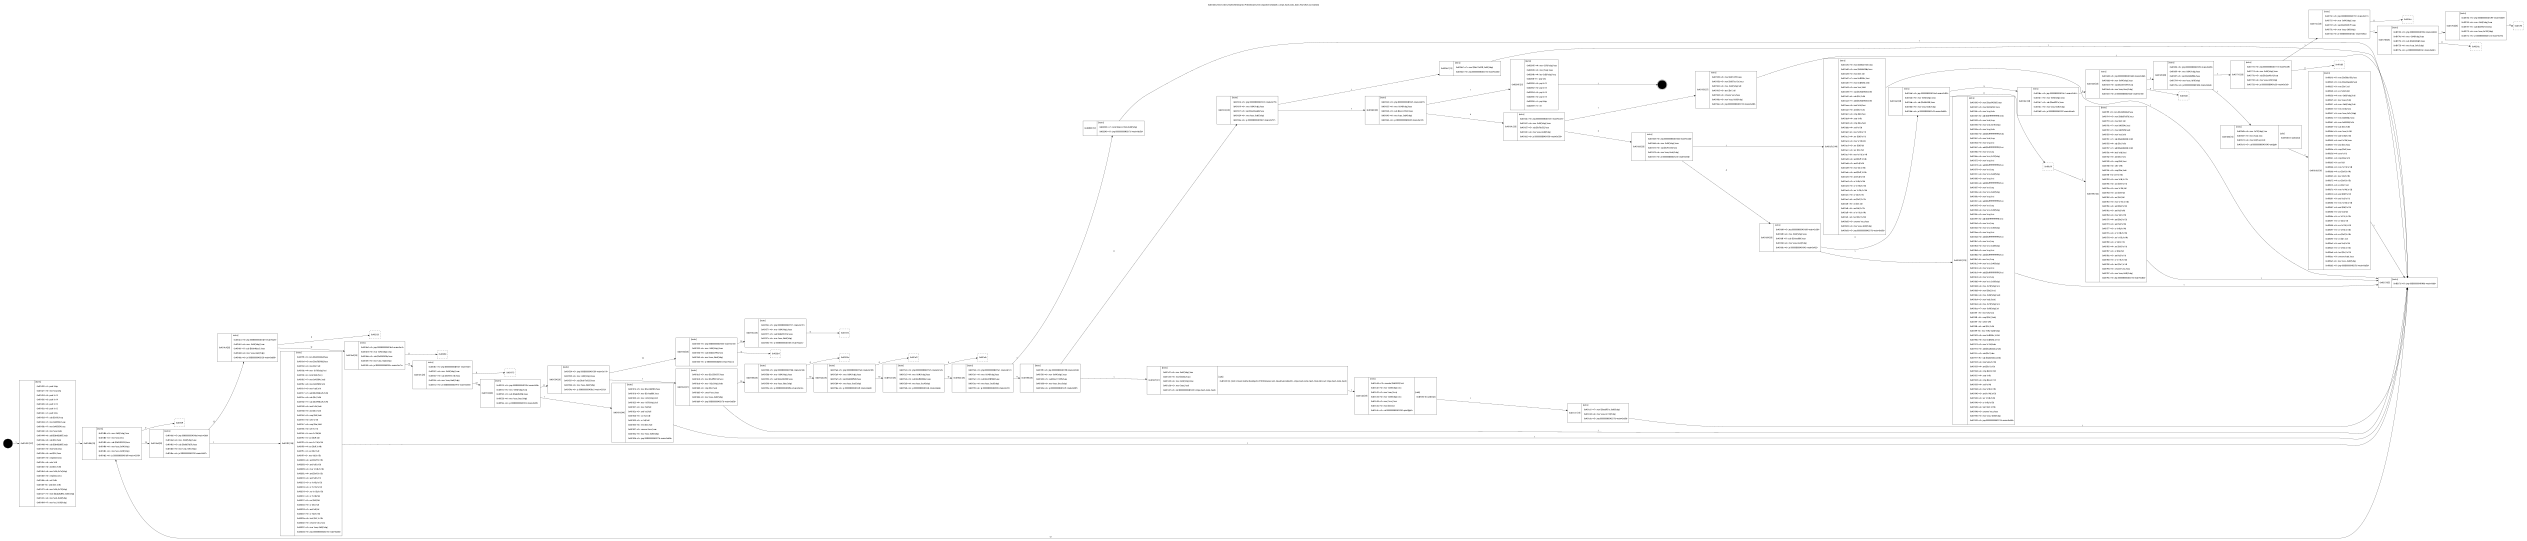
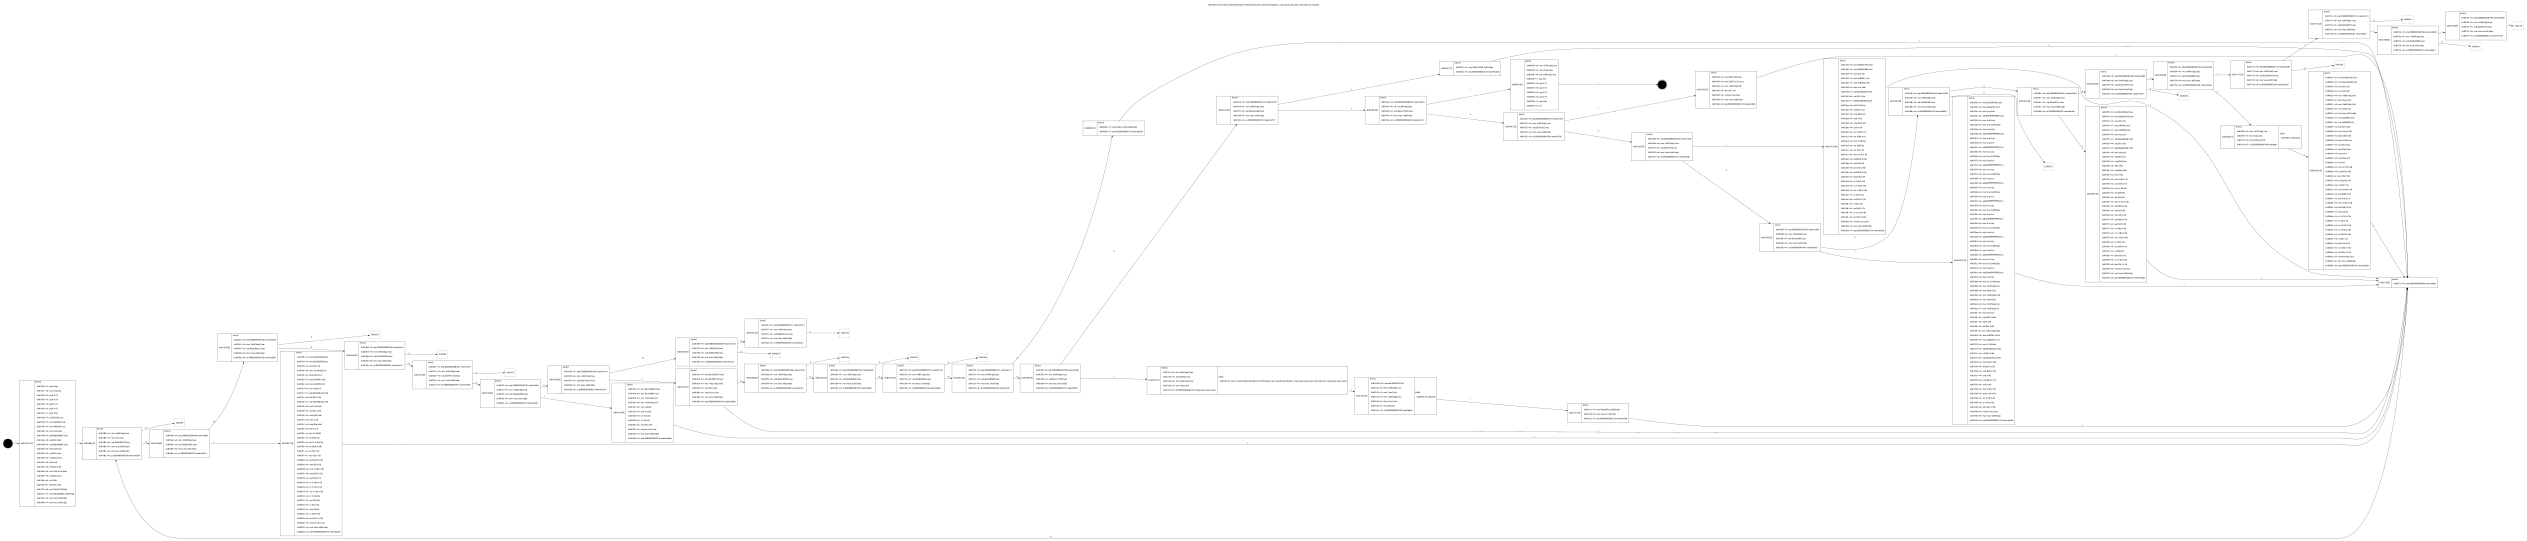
edge "0x401cf9" -> "0x401f0f [144]": now "0x4016bc [28]" -> "0x401f0f [144]"
